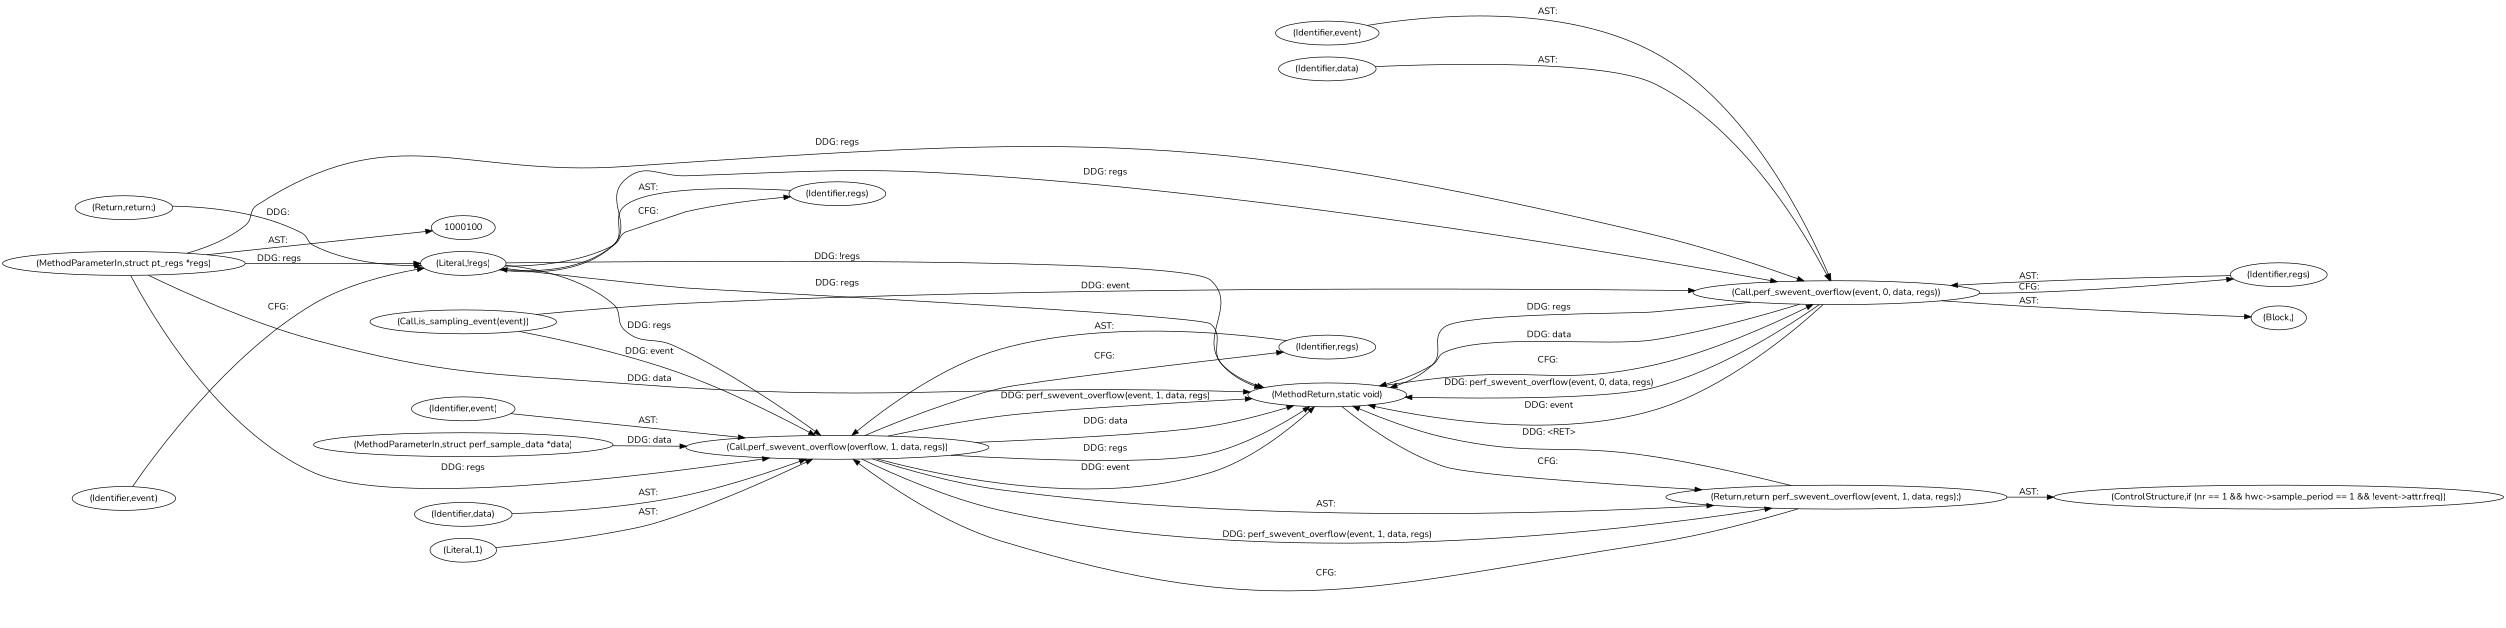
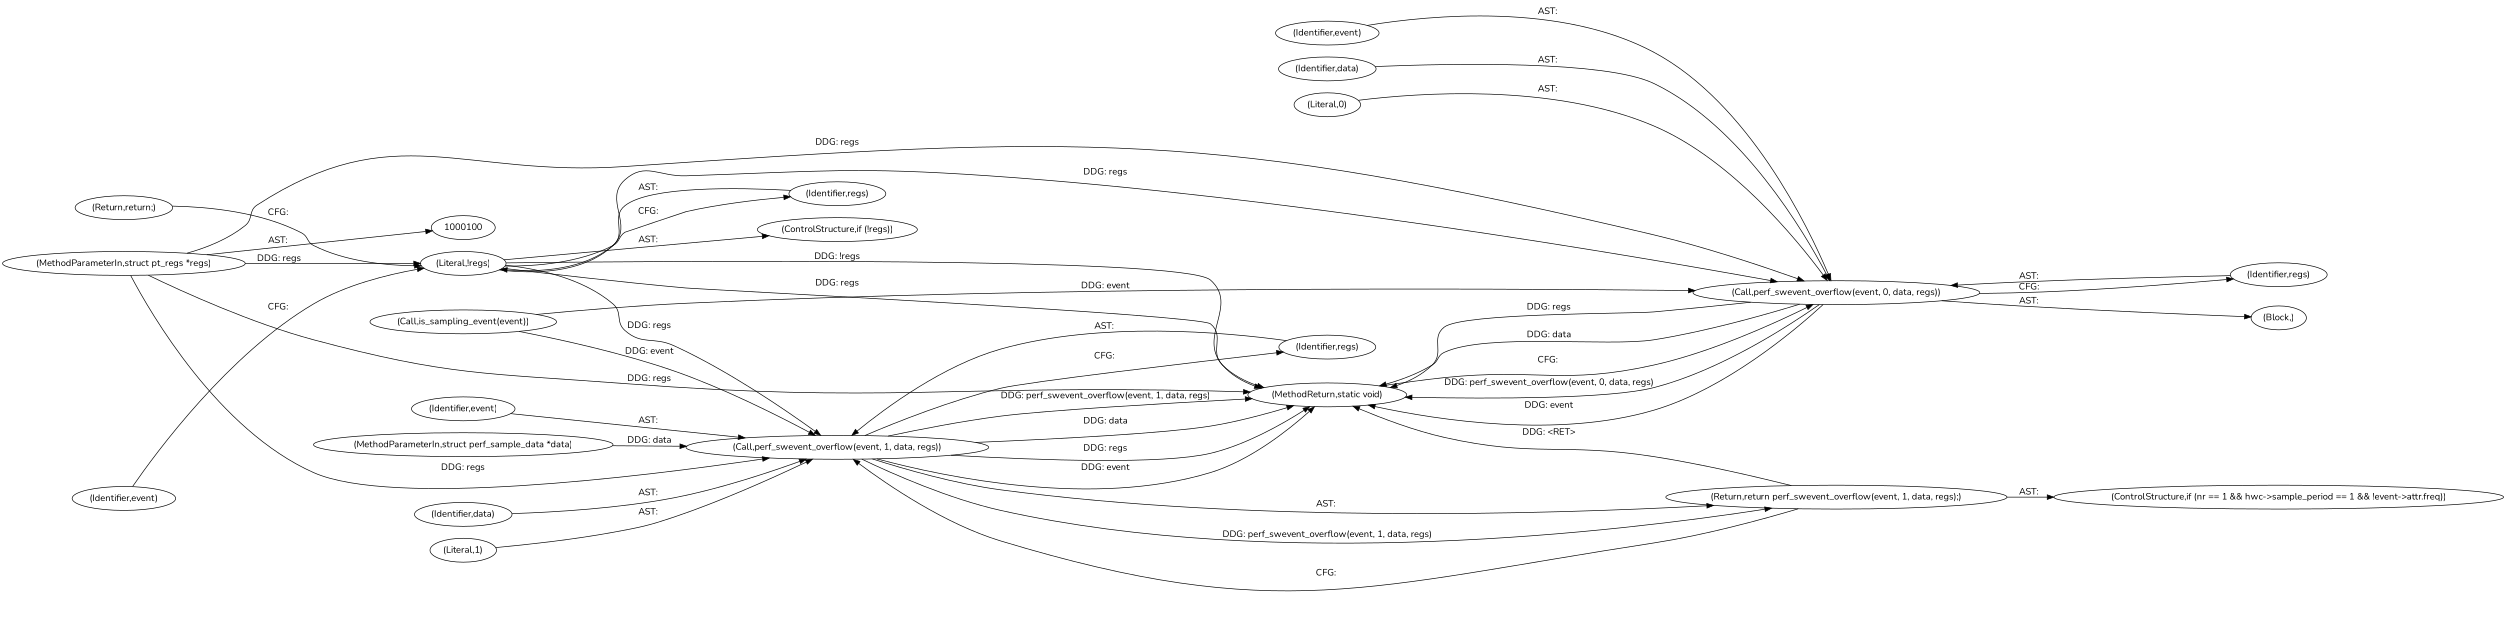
node "(Literal,0)": added
edge "(Return,return;)" -> "(Literal,!regs)": label "DDG: " -> "CFG: "
node "(ControlStructure,if (!regs))": added
edge "(MethodParameterIn,struct pt_regs *regs)" -> "(MethodReturn,static void)": label "DDG: data" -> "DDG: regs"
node "(Call,perf_swevent_overflow(overflow, 1, data, regs))": label "(Call,perf_swevent_overflow(overflow, 1, data, regs))" -> "(Call,perf_swevent_overflow(event, 1, data, regs))"
edge "(MethodReturn,static void)" -> "(Return,return perf_swevent_overflow(event, 1, data, regs);)": removed, label "CFG:"
